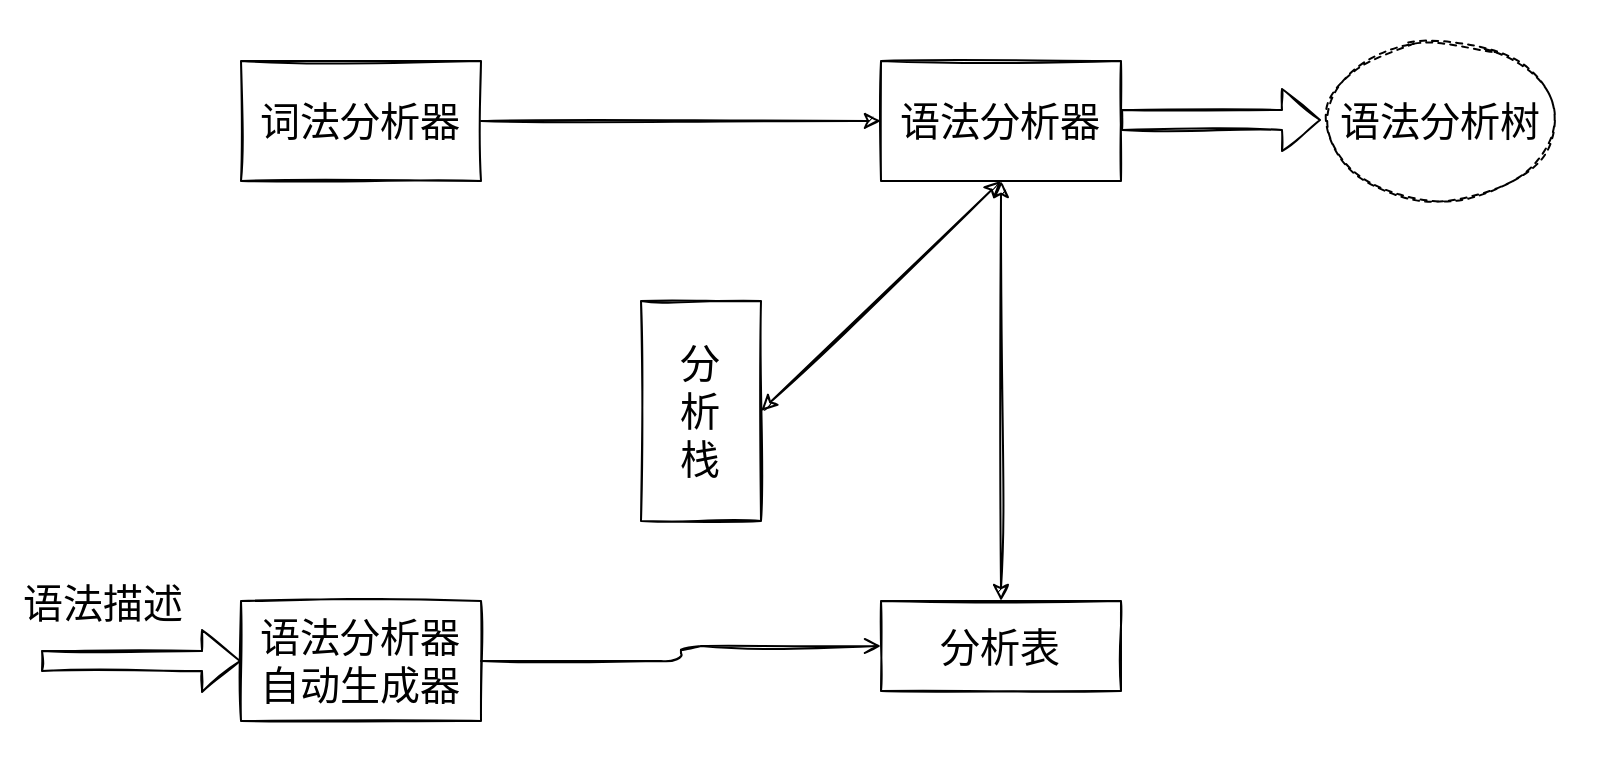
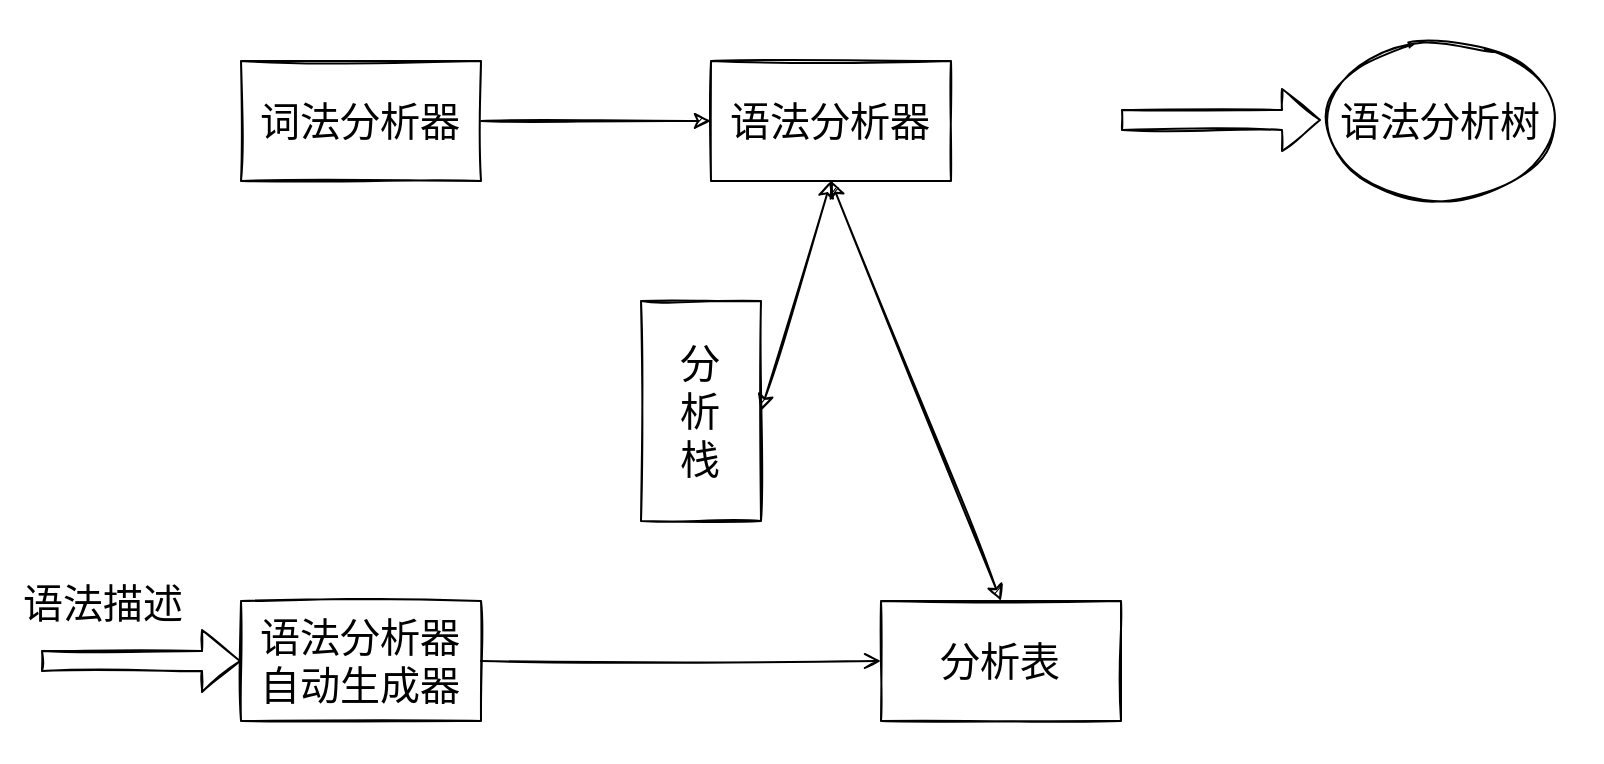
node "语法分析器": moved (1001, 121) -> (831, 121)
node "语法分析树": style dashed -> solid
node "分析表": size 240x90 -> 240x120
